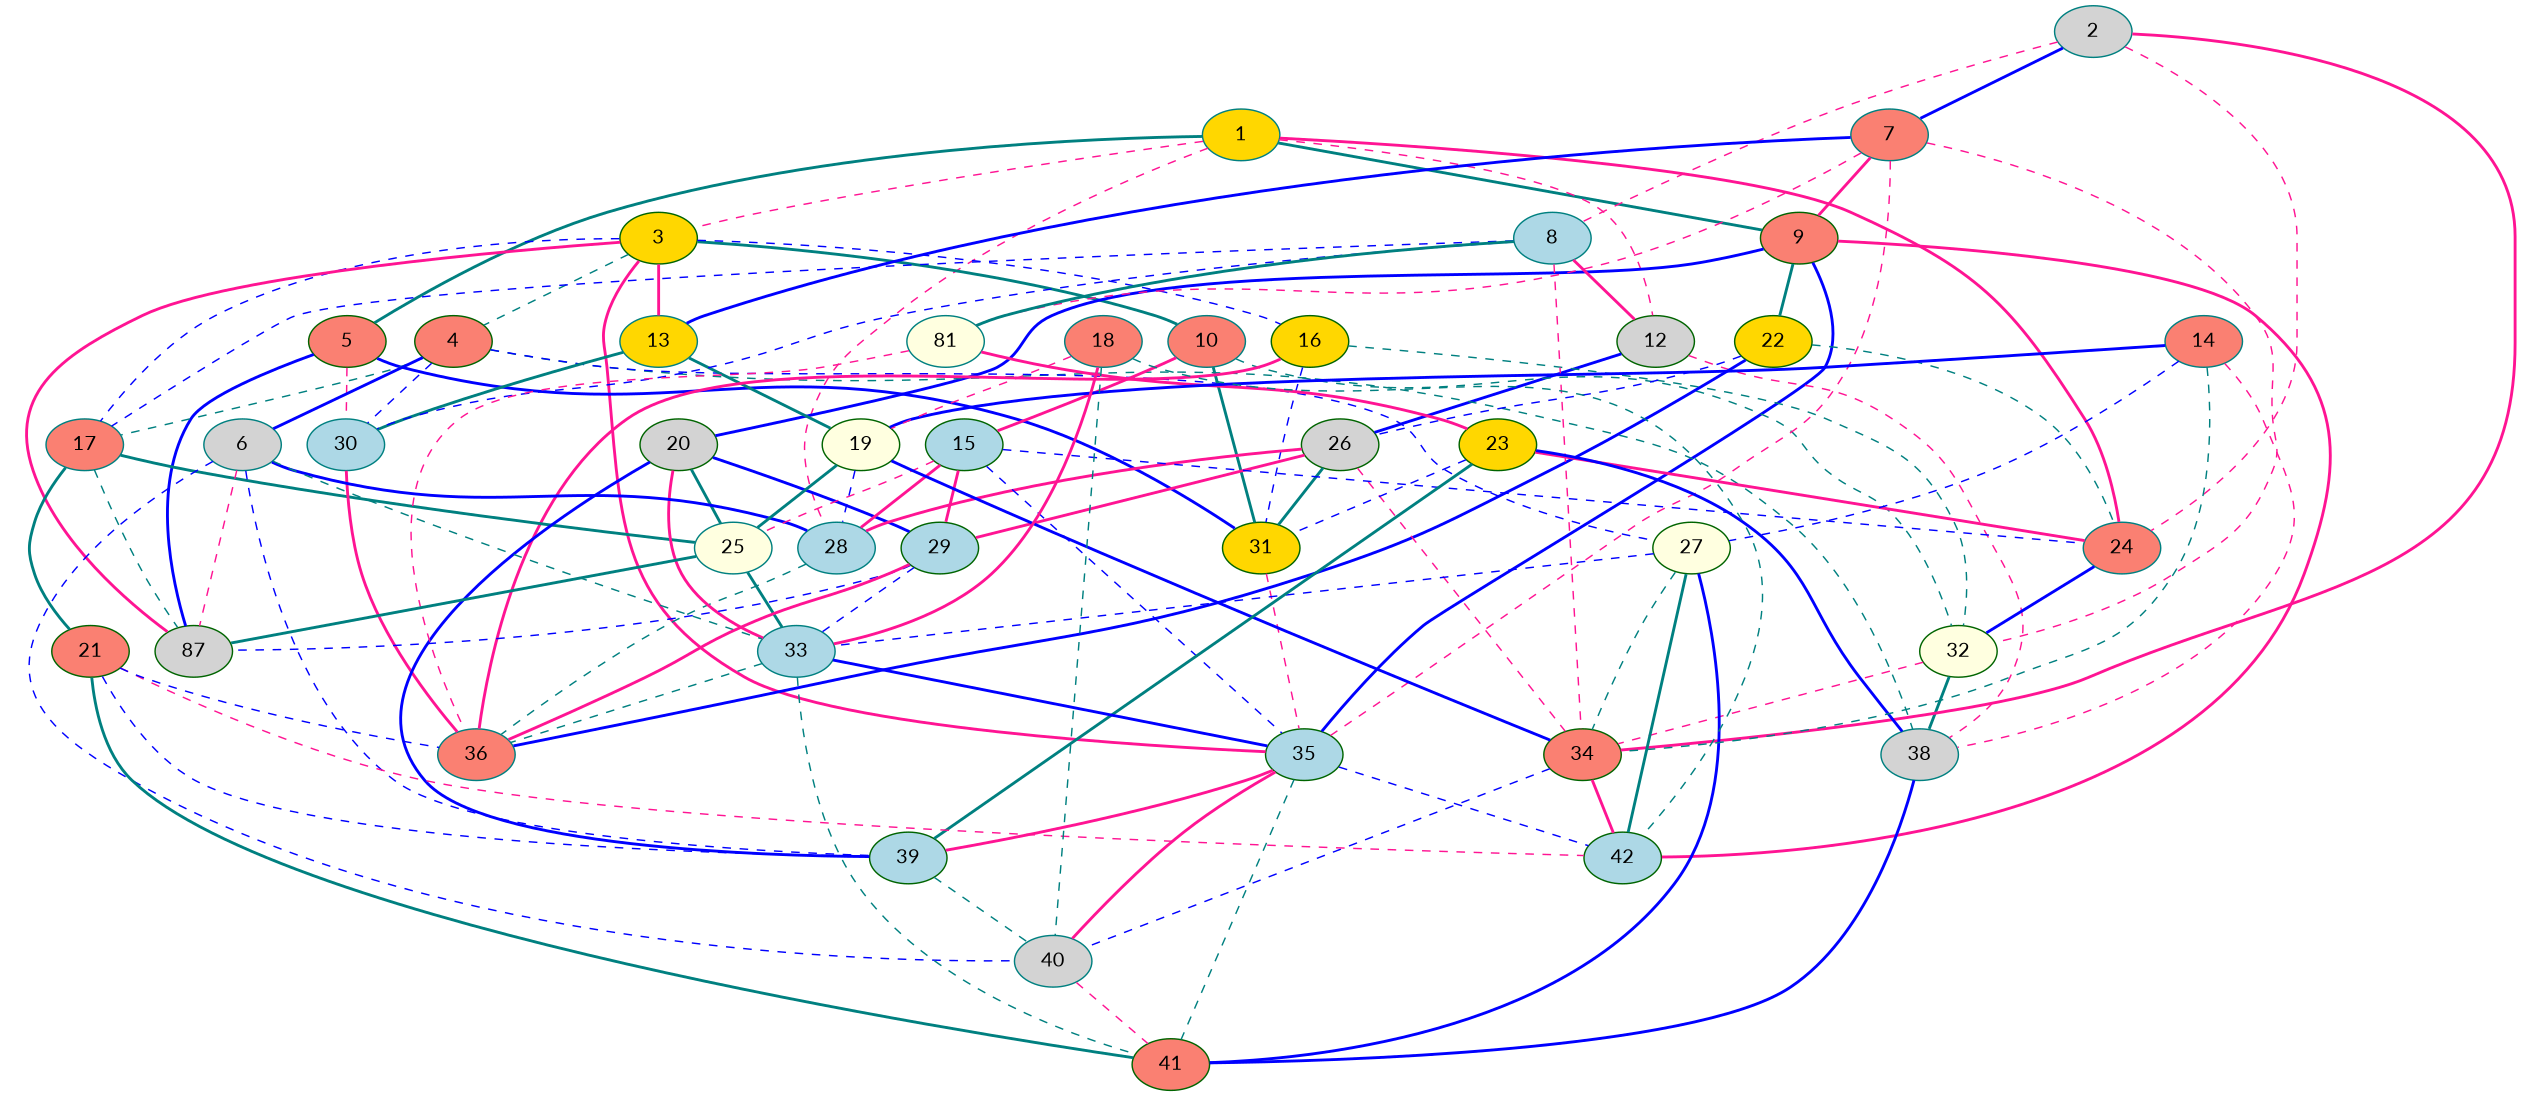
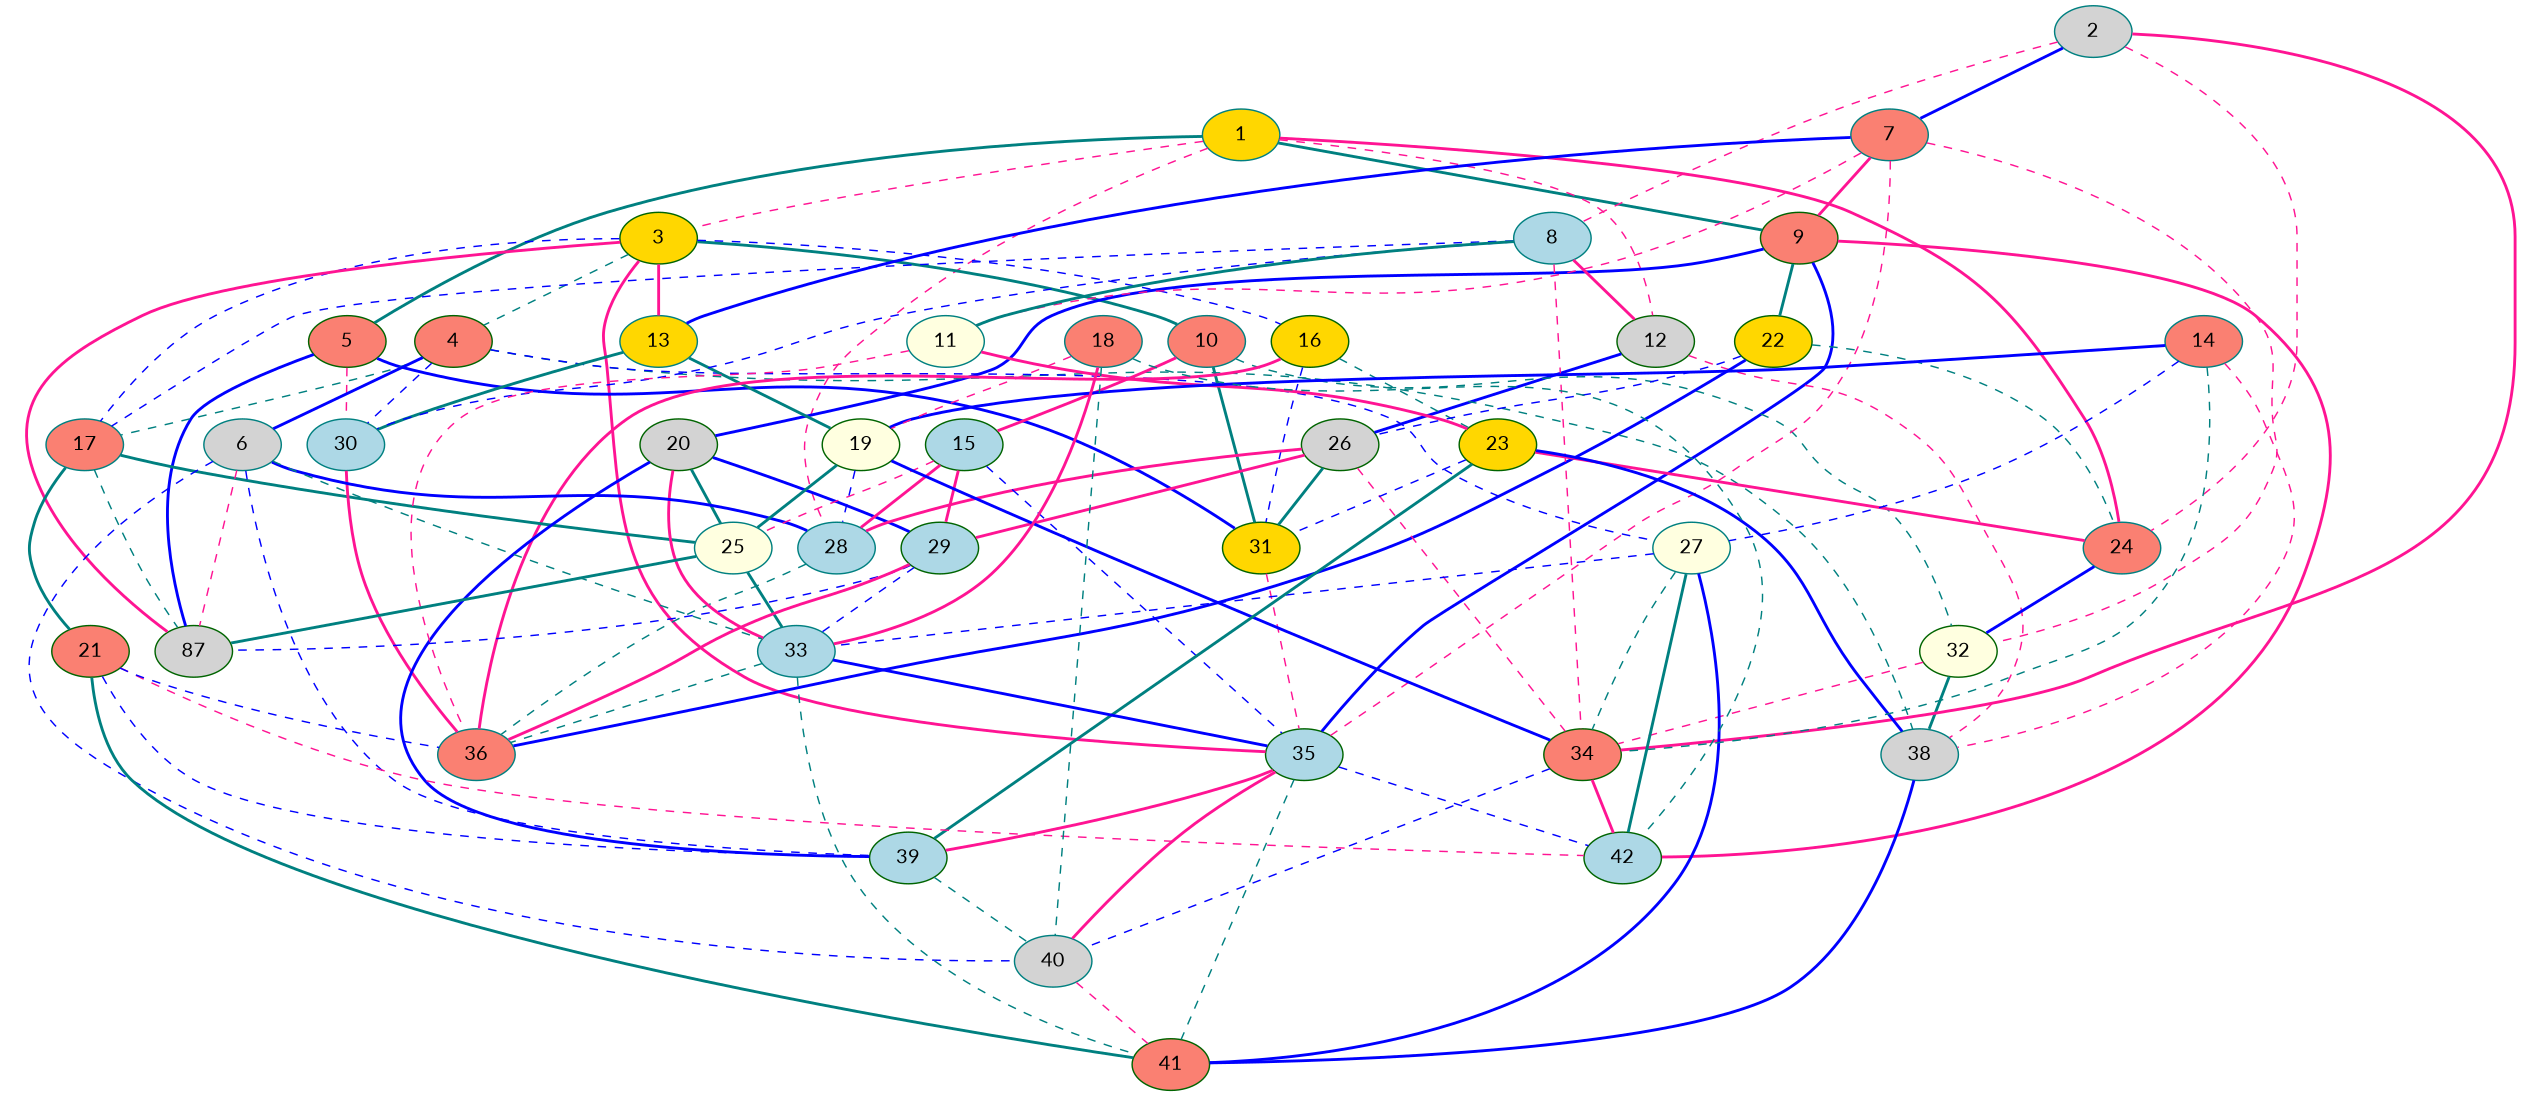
node "81": label "81" -> "11"
edge "16" -- "32": now "16" -- "23"
edge "15" -- "24": removed
node "27": color darkgreen -> teal
